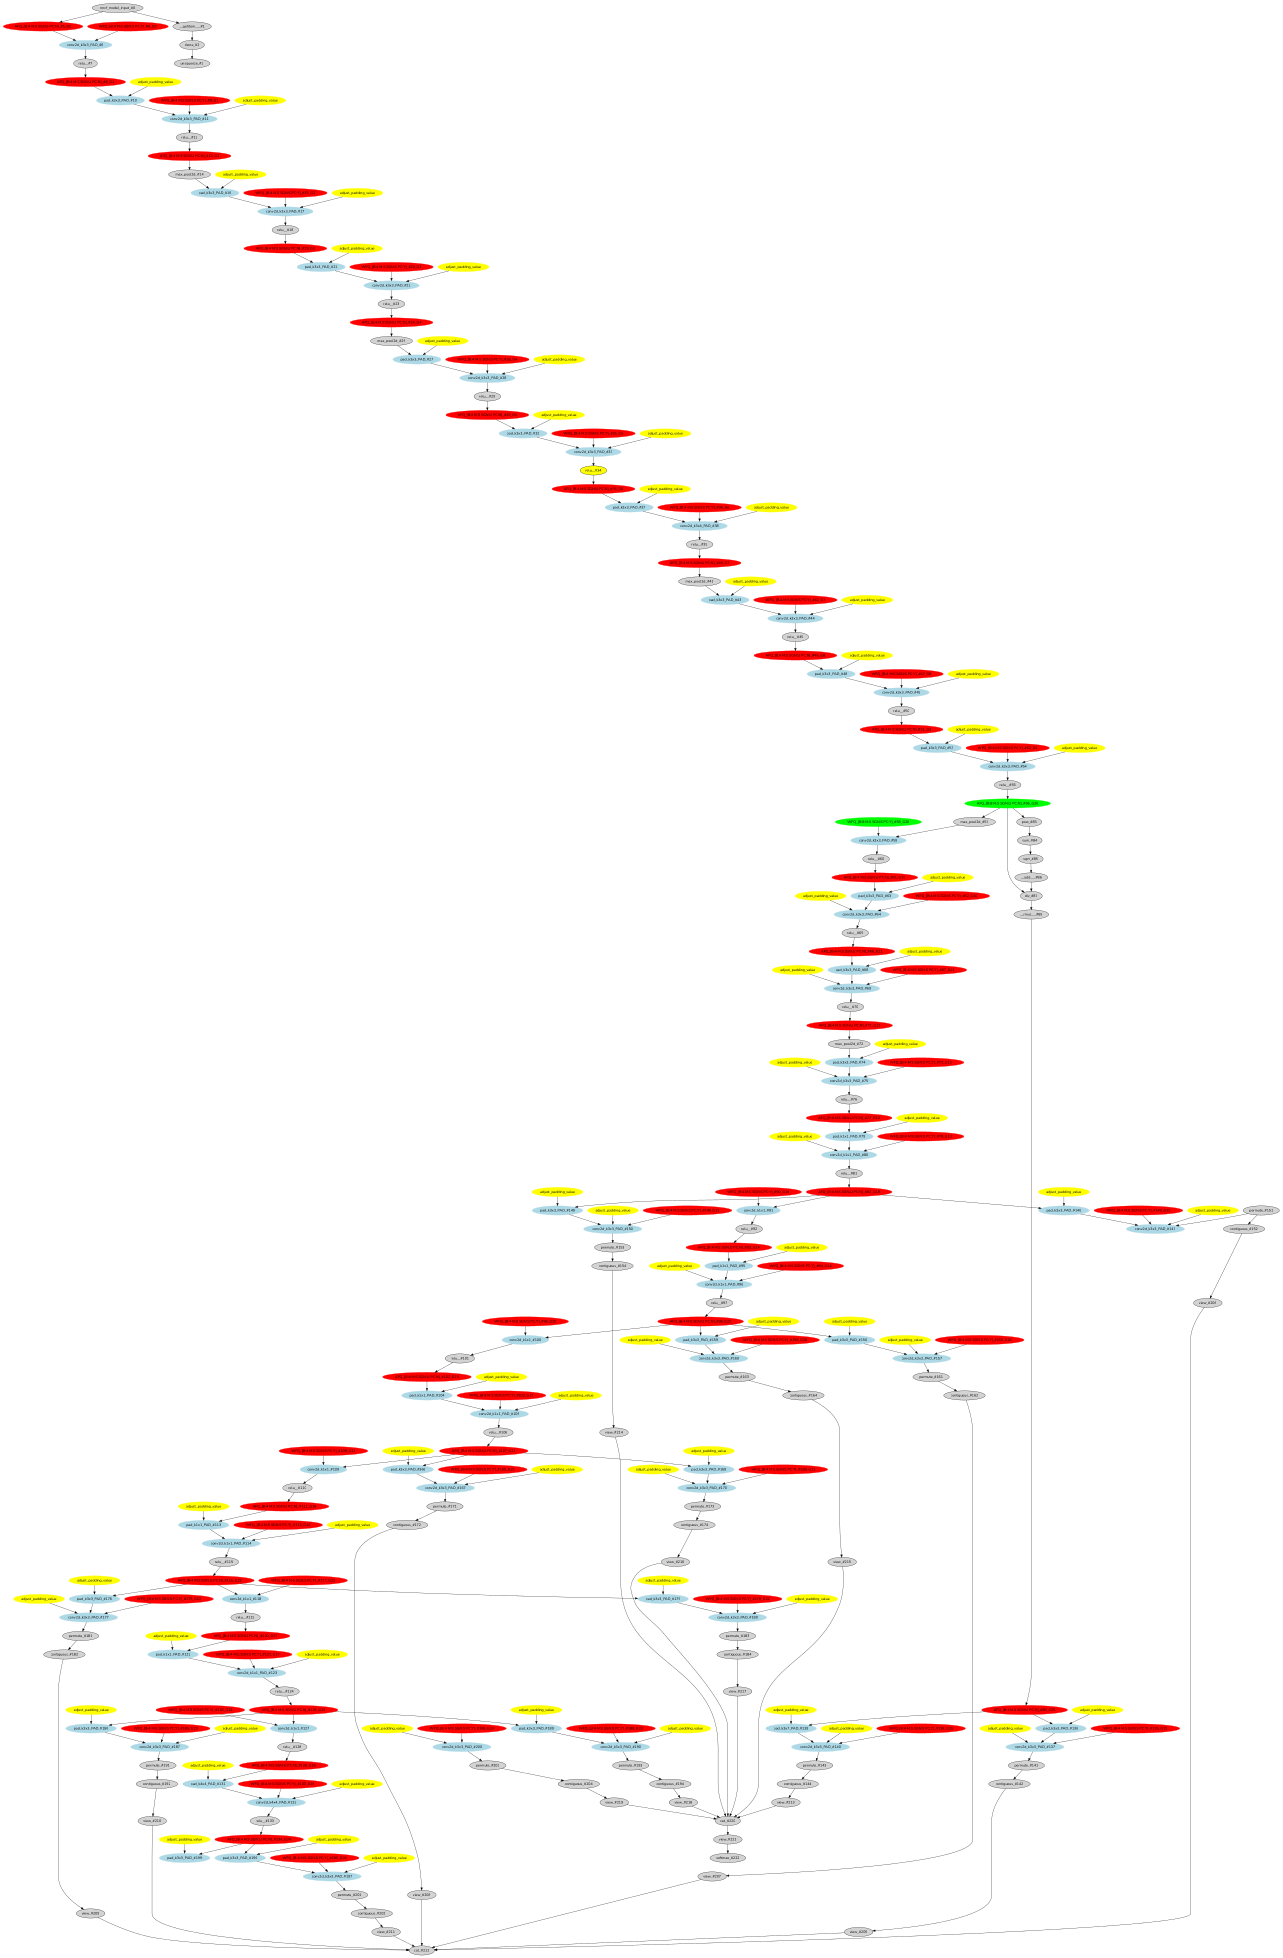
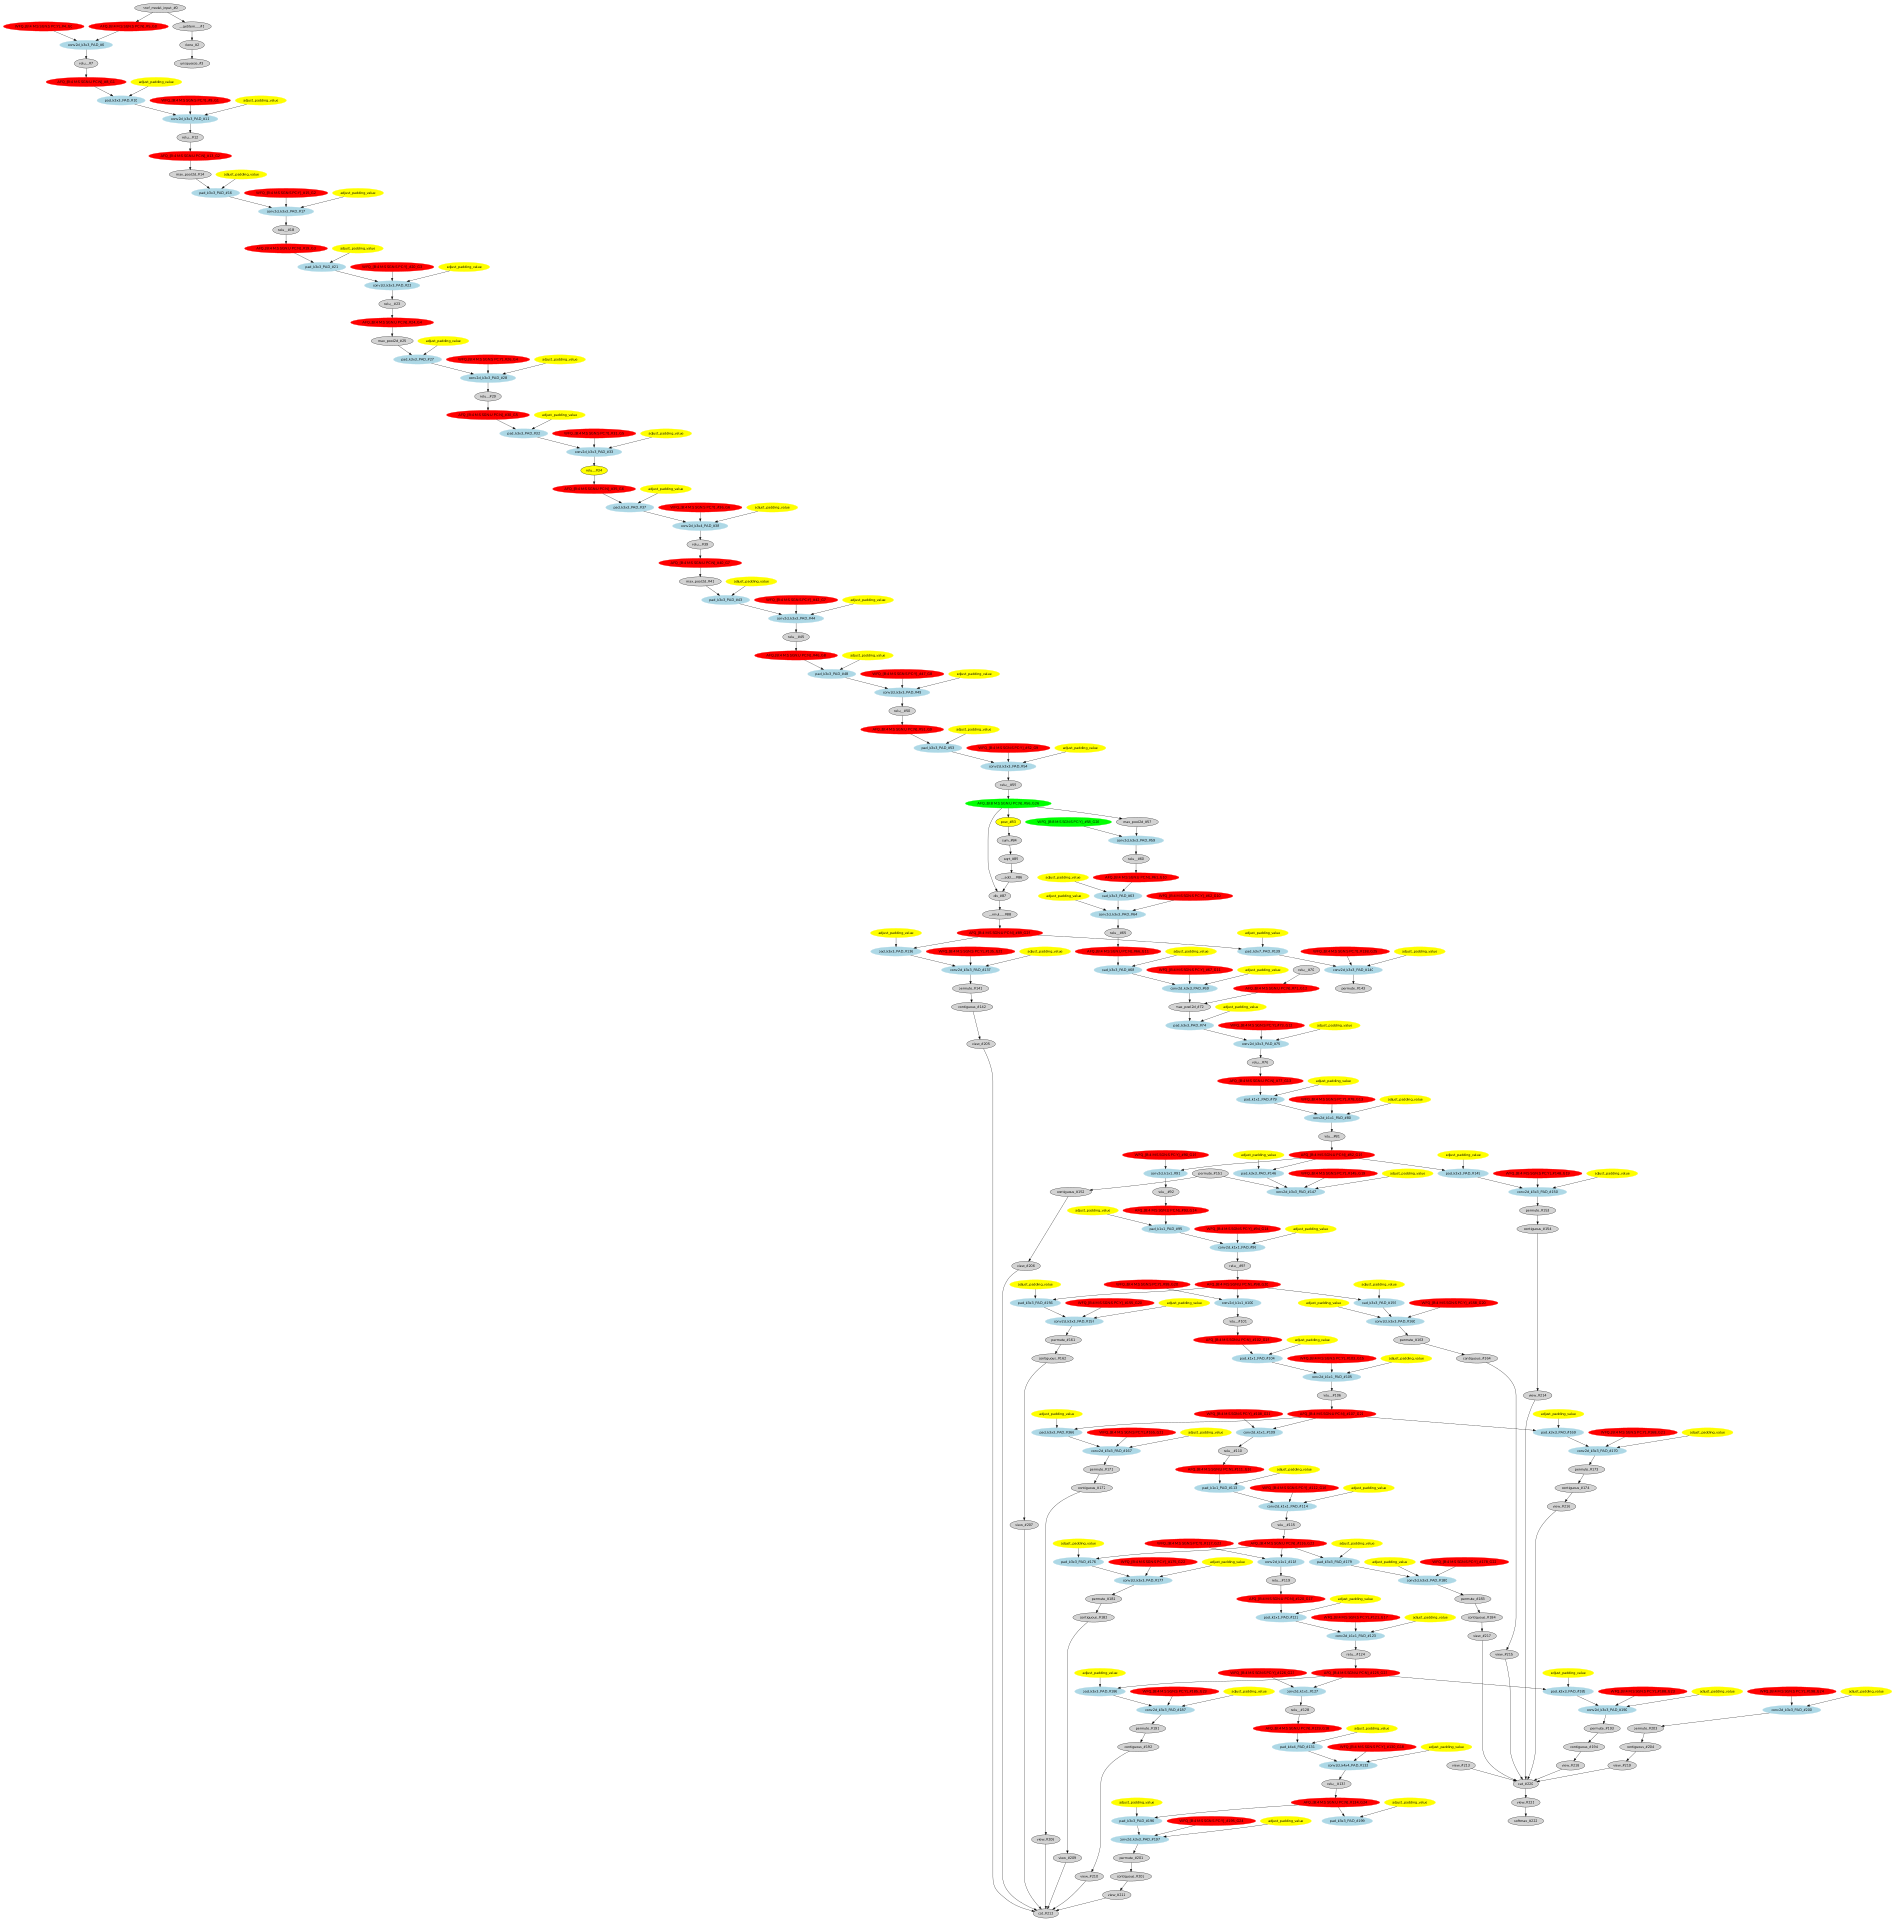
node "pow_#83": fillcolor lightgrey -> yellow
edge "conv2d_k3x3_PAD_#69" -> "relu__#70": now "conv2d_k3x3_PAD_#69" -> "max_pool2d_#72"
node "contiguous_#144": removed
